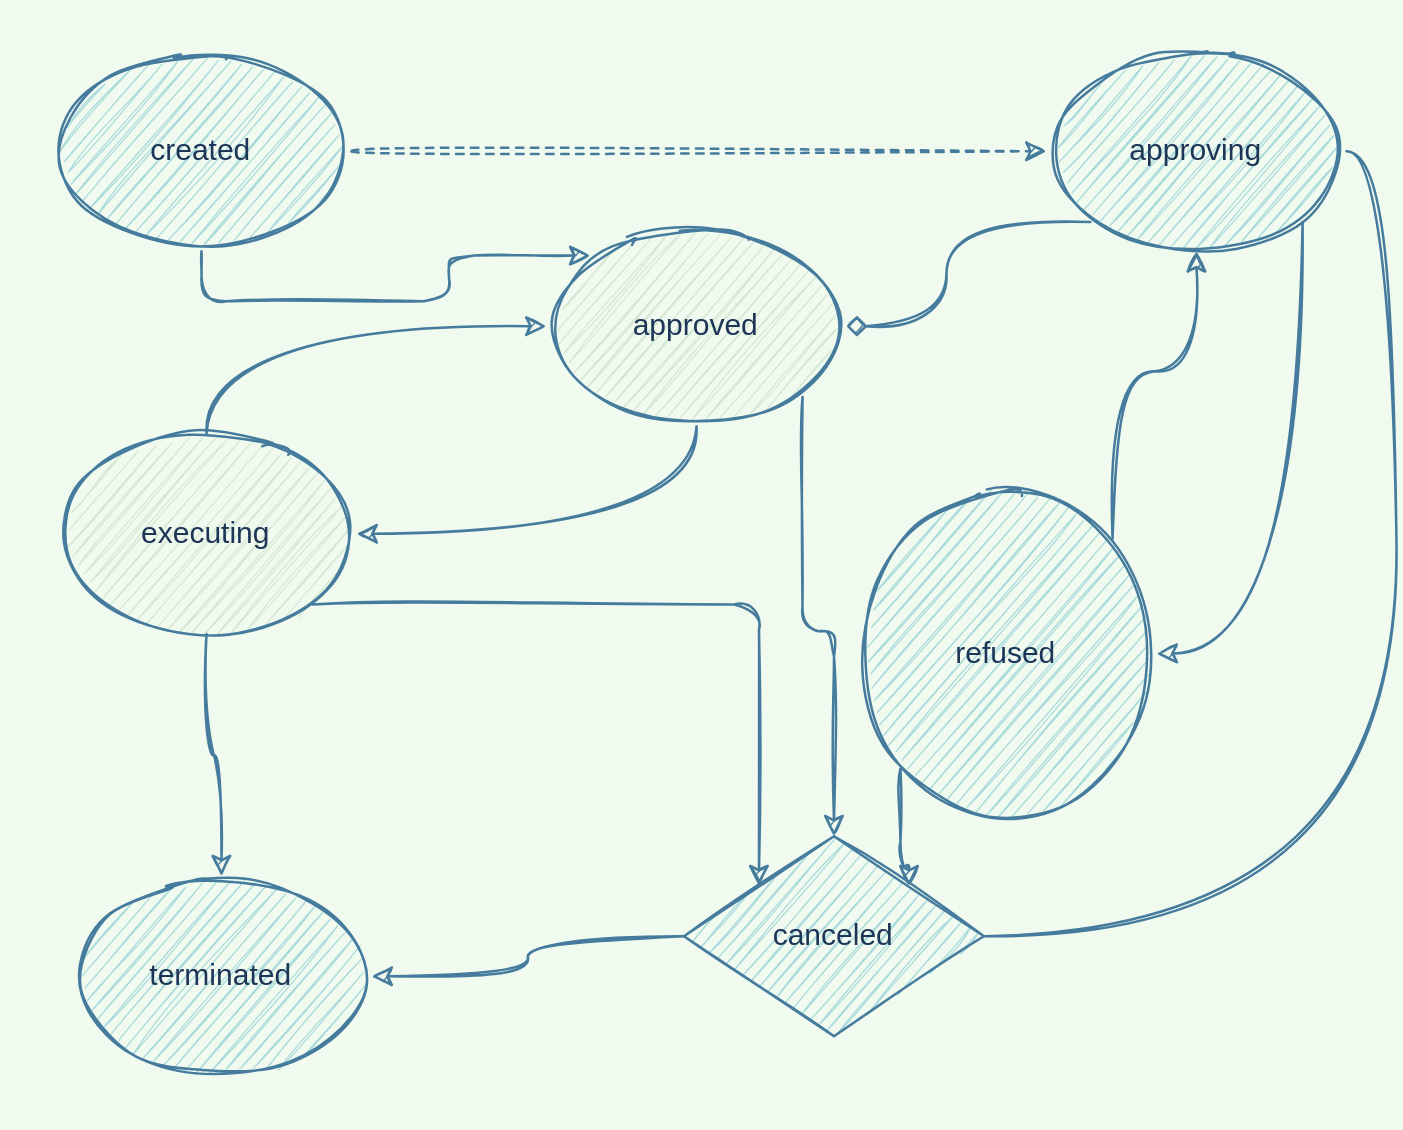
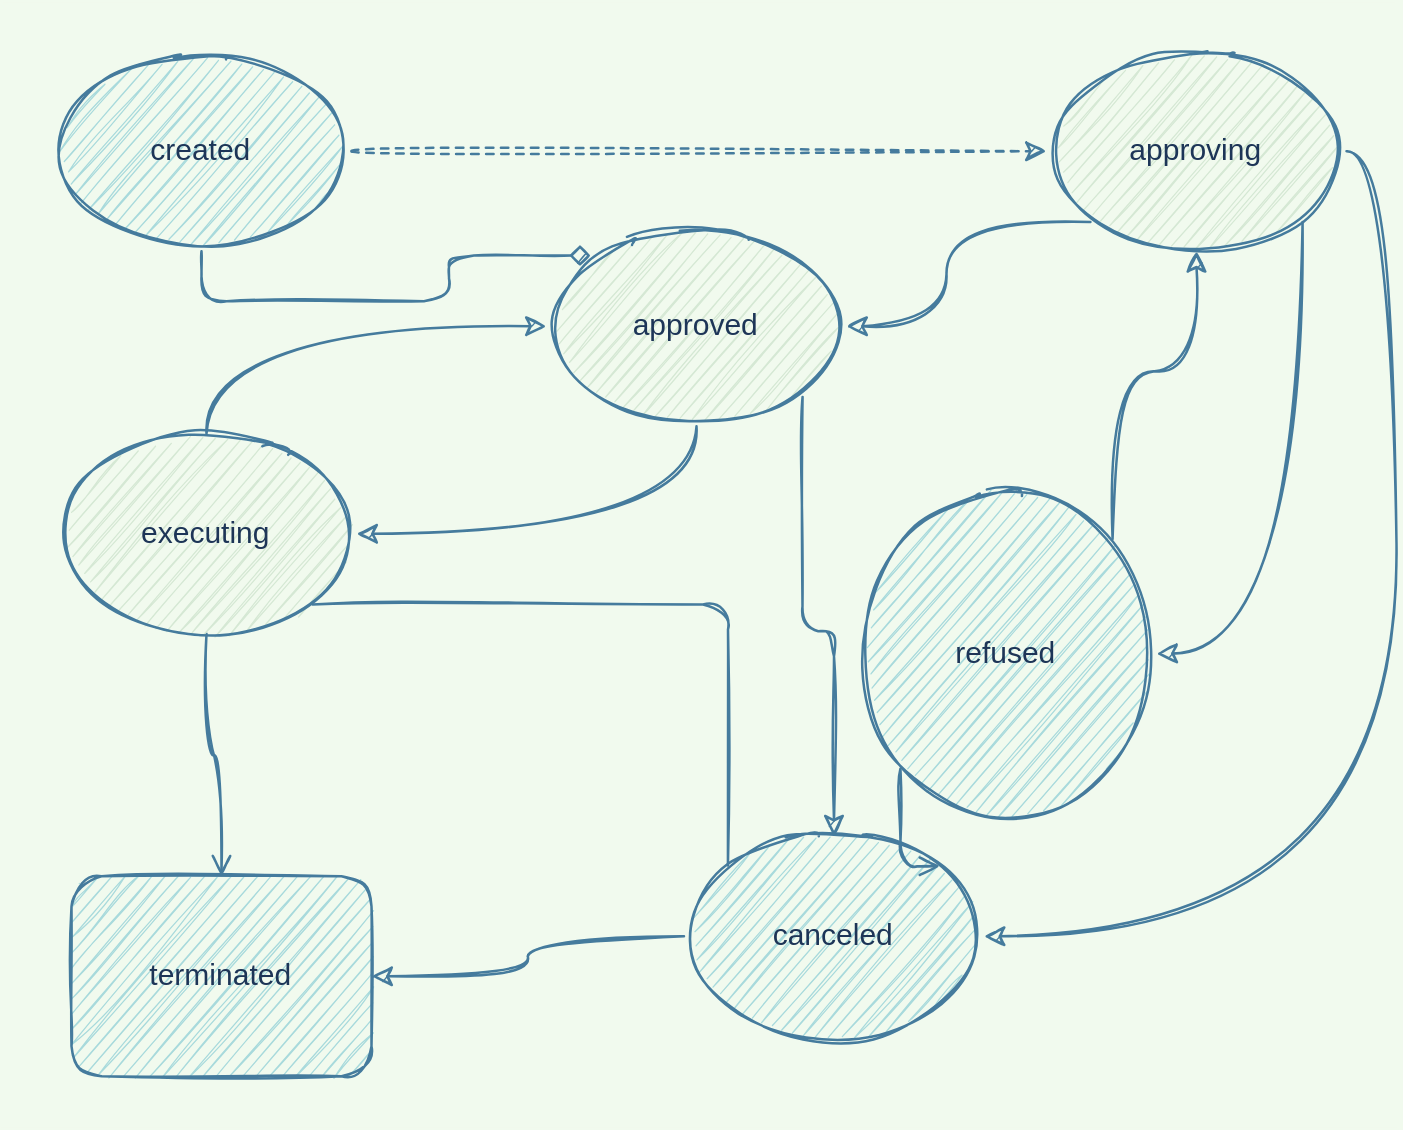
node "approving": fillcolor #a8dadc -> #d5e8d4
edge "created" -> "approved": arrowhead classic -> diamond
edge "approving" -> "approved": arrowhead diamond -> classic
edge "executing" -> "terminated": arrowhead classic -> open
edge "executing" -> "canceled": arrowhead classic -> none
edge "refused" -> "canceled": arrowhead classic -> open
edge "approving" -- "canceled": arrowhead none -> classic
node "canceled": shape diamond -> ellipse
node "terminated": shape ellipse -> rounded rectangle
